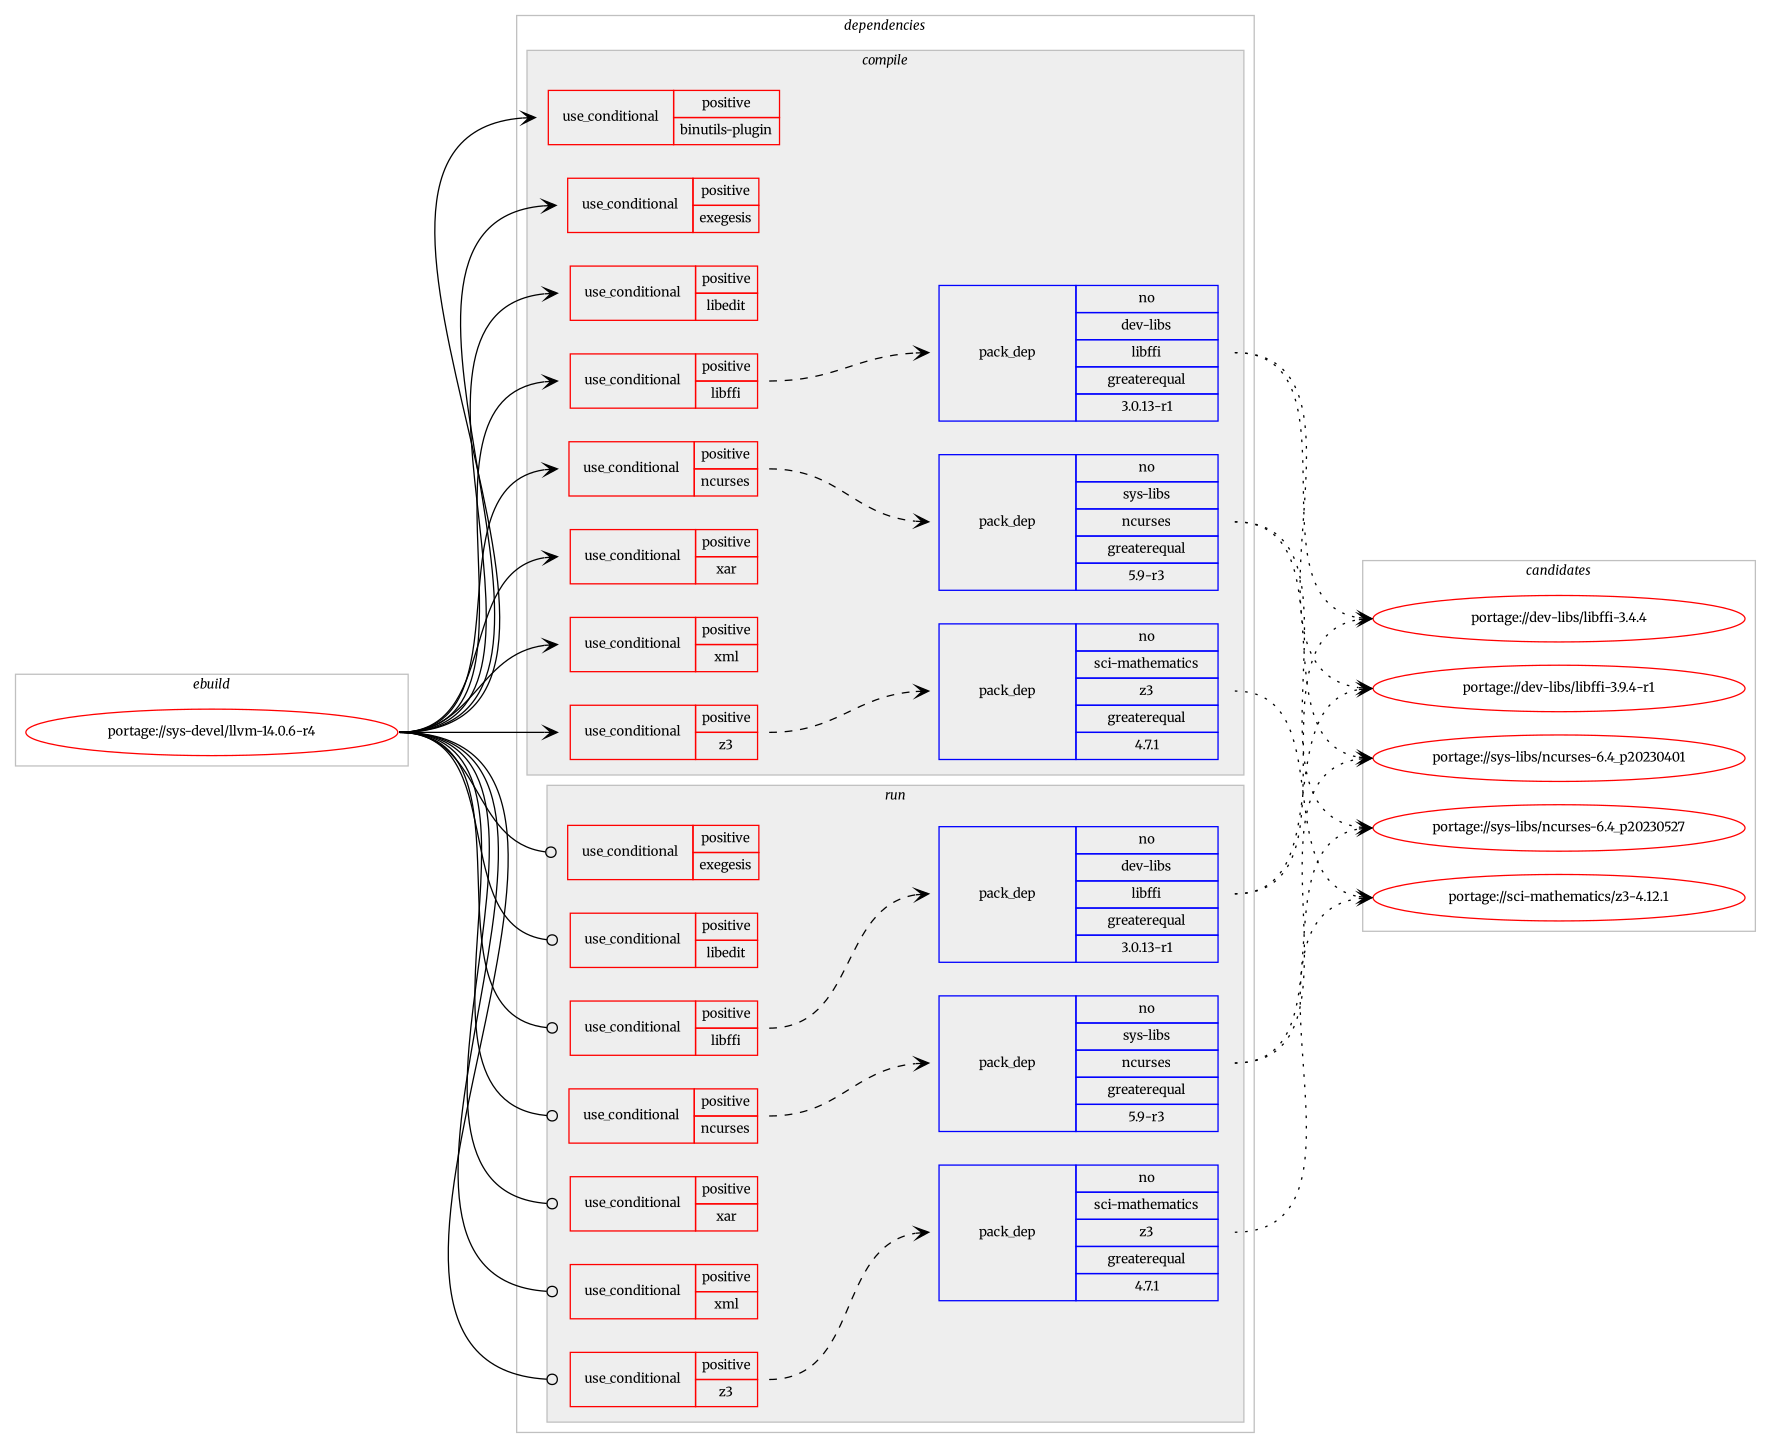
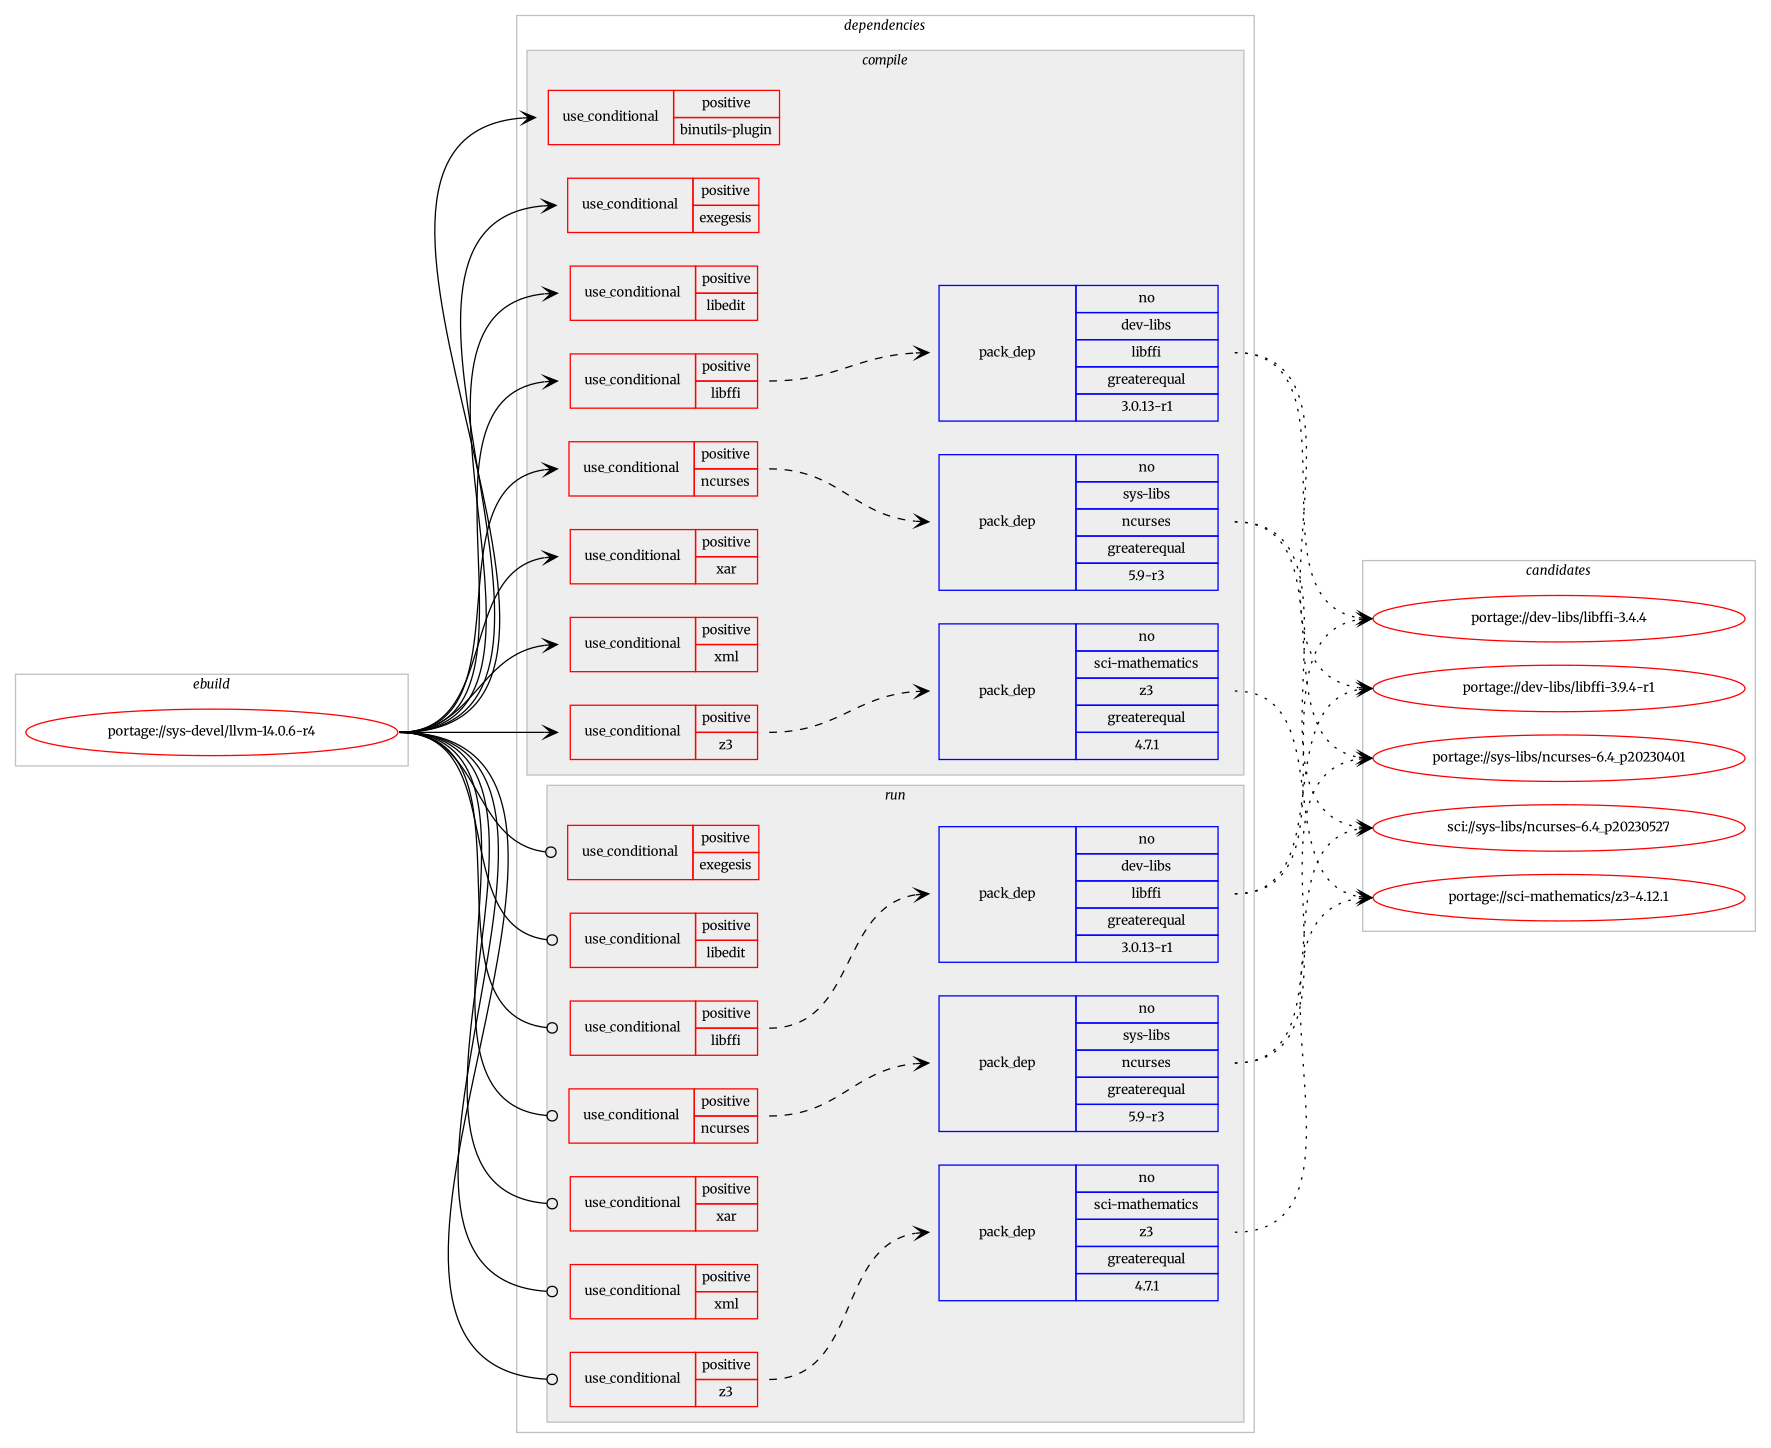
node "portage://sys-libs/ncurses-6.4_p20230527": label "portage://sys-libs/ncurses-6.4_p20230527" -> "sci://sys-libs/ncurses-6.4_p20230527"
